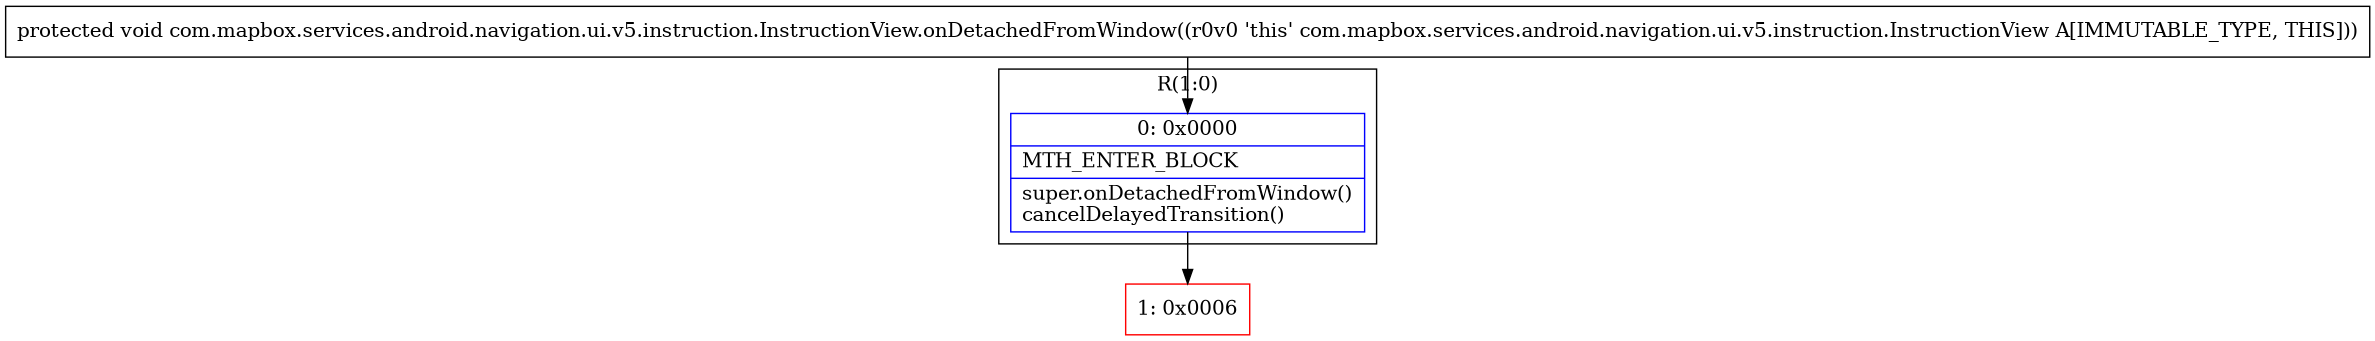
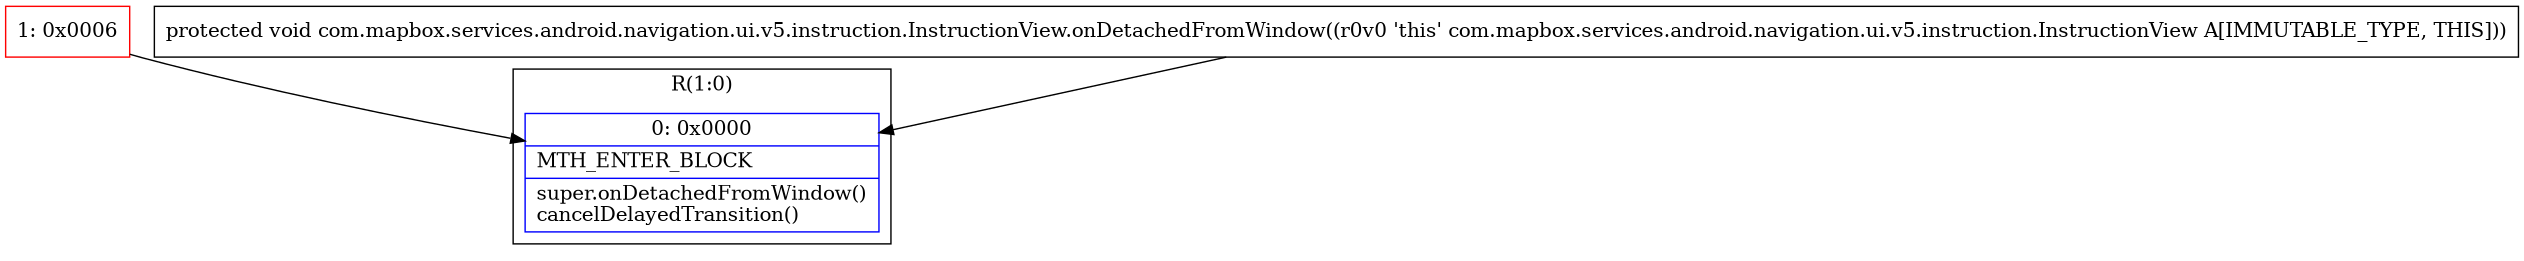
edge "0: 0x0000" -> "1: 0x0006": reversed
